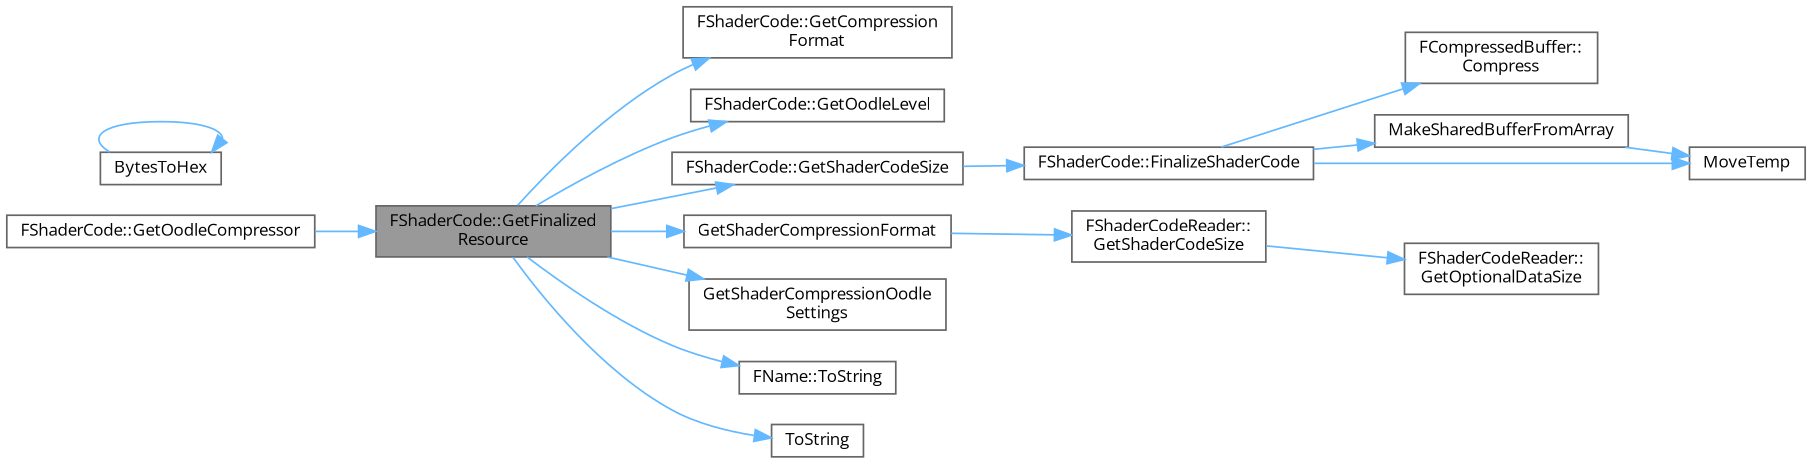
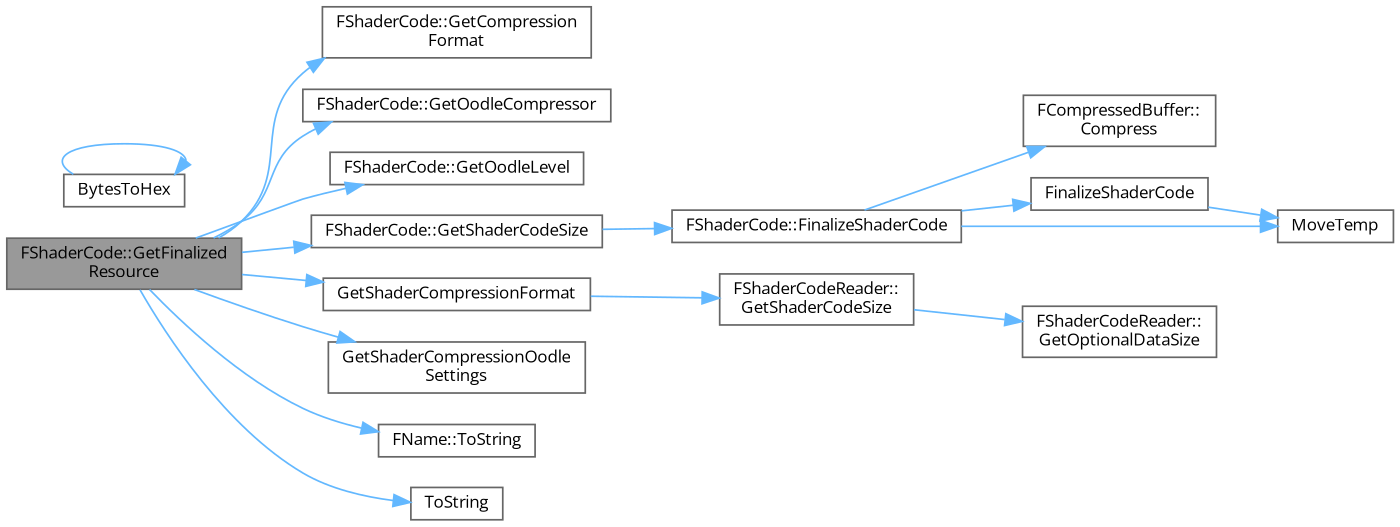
node "MakeSharedBufferFromArray": label "MakeSharedBufferFromArray" -> "FinalizeShaderCode"
edge "FShaderCode::GetOodleCompressor" -> "FShaderCode::GetFinalized Resource": reversed
